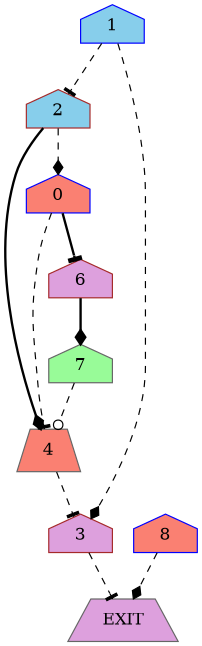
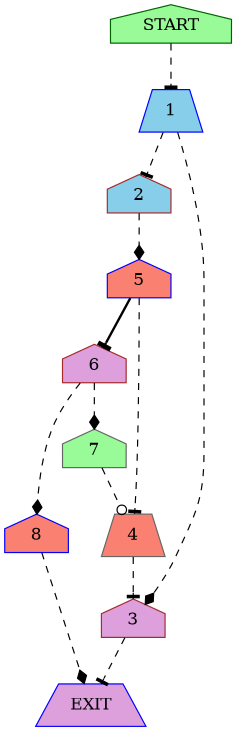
node "1": shape house -> trapezium
node "START": added
node "0": label "0" -> "5"
edge "2" -> "4": removed
edge "6" -> "7": style bold -> dashed
edge "6" -> "8": added
node "EXIT": color gray40 -> blue
